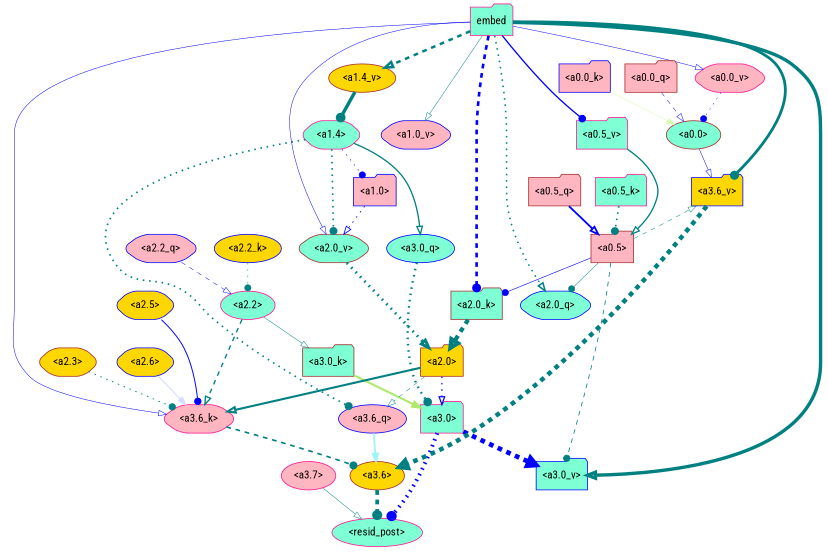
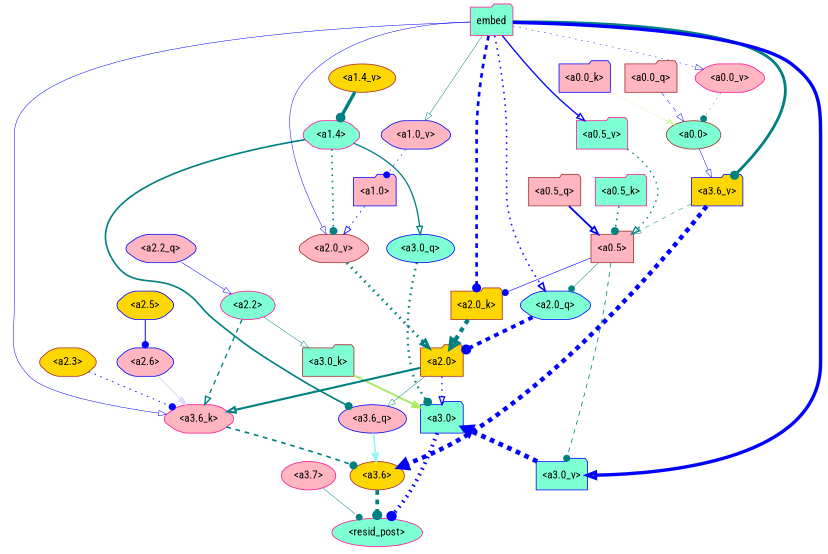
edge "embed" -> "<a0.0_v>": style solid -> dotted
edge "embed" -> "<a1.4_v>": removed
edge "embed" -> "<a0.5_v>": arrowhead dot -> onormal
edge "<a0.0_v>" -> "<a0.0>": color blue -> teal
edge "<a1.4>" -> "<a1.0>": now "<a1.0_v>" -> "<a1.0>"
edge "embed" -> "<a2.0_q>": color teal -> blue
edge "<a0.5_v>" -> "<a0.5>": style solid -> dotted
edge "embed" -> "<a3.0_v>": color teal -> blue
edge "<a0.5>" -> "<a3.6_v>": reversed
node "<a2.2_k>": removed
node "<a2.0_v>": fillcolor aquamarine -> lightpink
edge "<a1.4>" -> "<a3.6_q>": style dotted -> solid
edge "<a2.2_q>" -> "<a2.2>": style dashed -> solid
node "<a2.0_k>": fillcolor aquamarine -> gold
edge "<a2.0_q>" -> "<a2.0>": added
edge "<a3.6_v>" -> "<a3.6>": color teal -> blue
edge "<a2.5>" -> "<a3.6_k>": now "<a2.5>" -> "<a2.6>"
node "<a2.6>": fillcolor gold -> lightpink
edge "<a2.3>" -> "<a3.6_k>": color teal -> blue
edge "<a2.0>" -> "<a3.6_q>": style dashed -> solid
node "<a3.0>": color deeppink -> blue
edge "<a3.0>" -> "<a3.0_v>": reversed
edge "<a3.7>" -> "<resid_post>": arrowhead onormal -> dot
